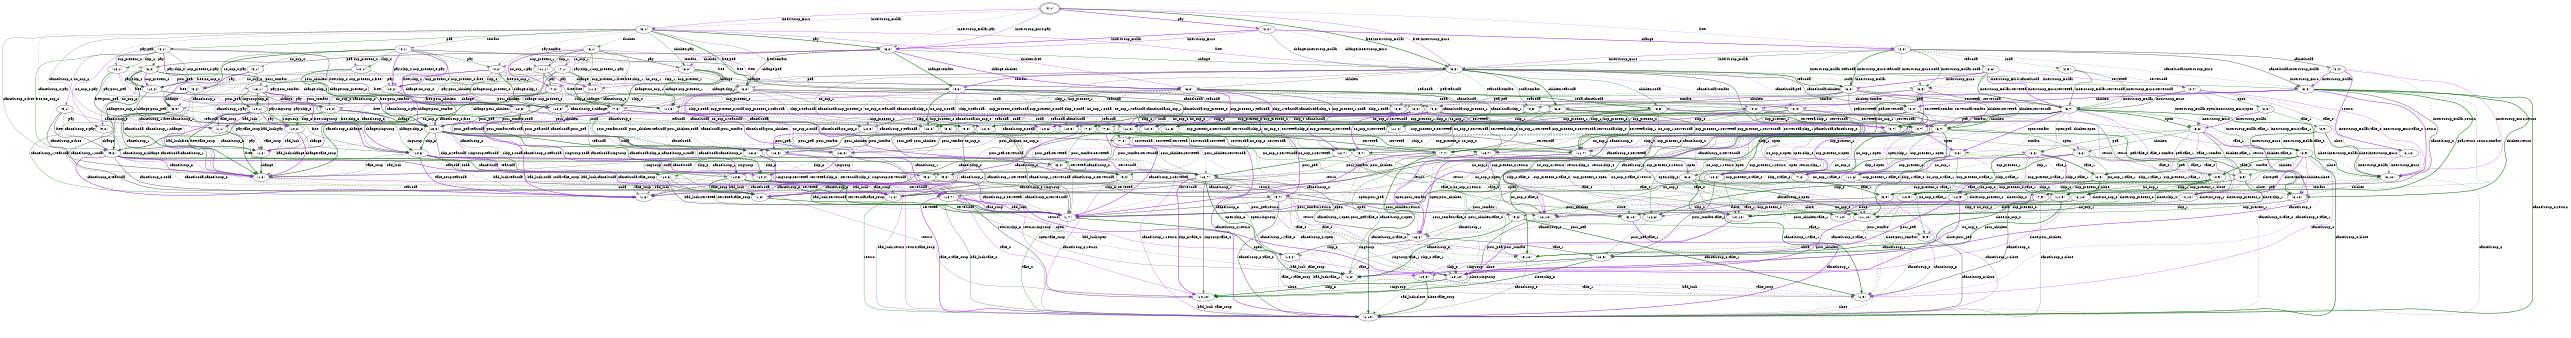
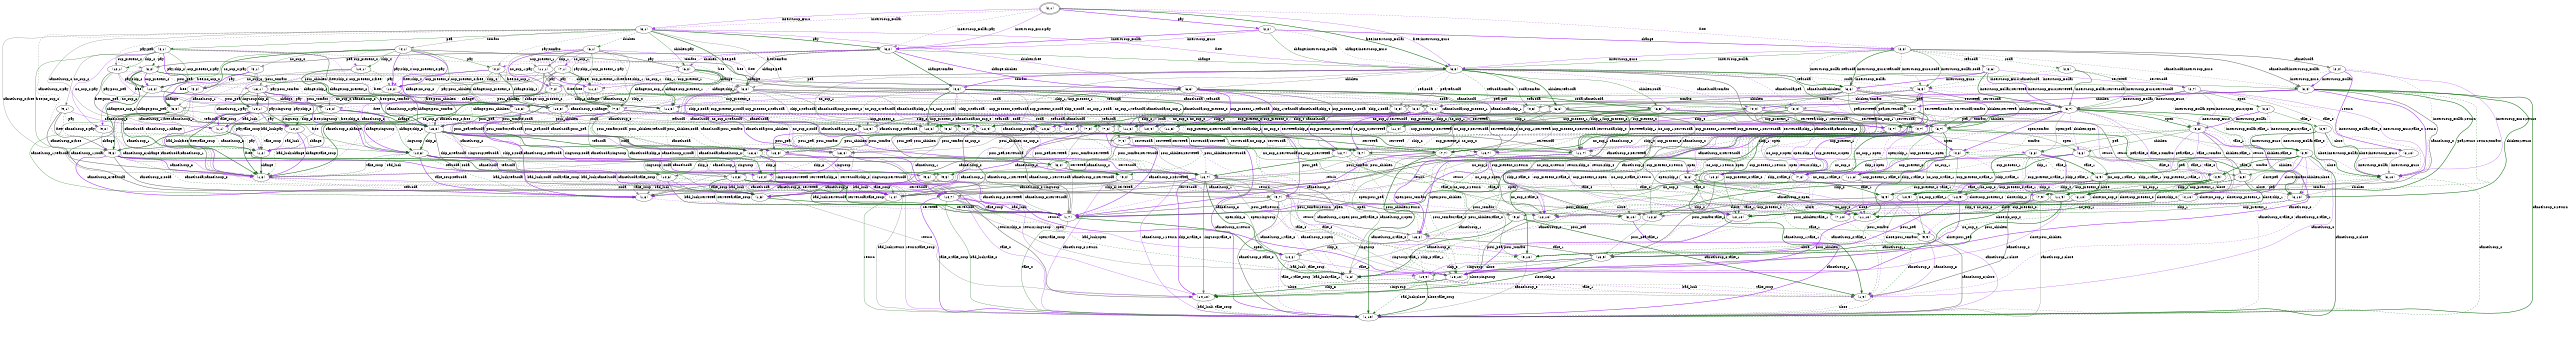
edge "(5,1)" -> "(1,1)": color darkgreen -> purple
